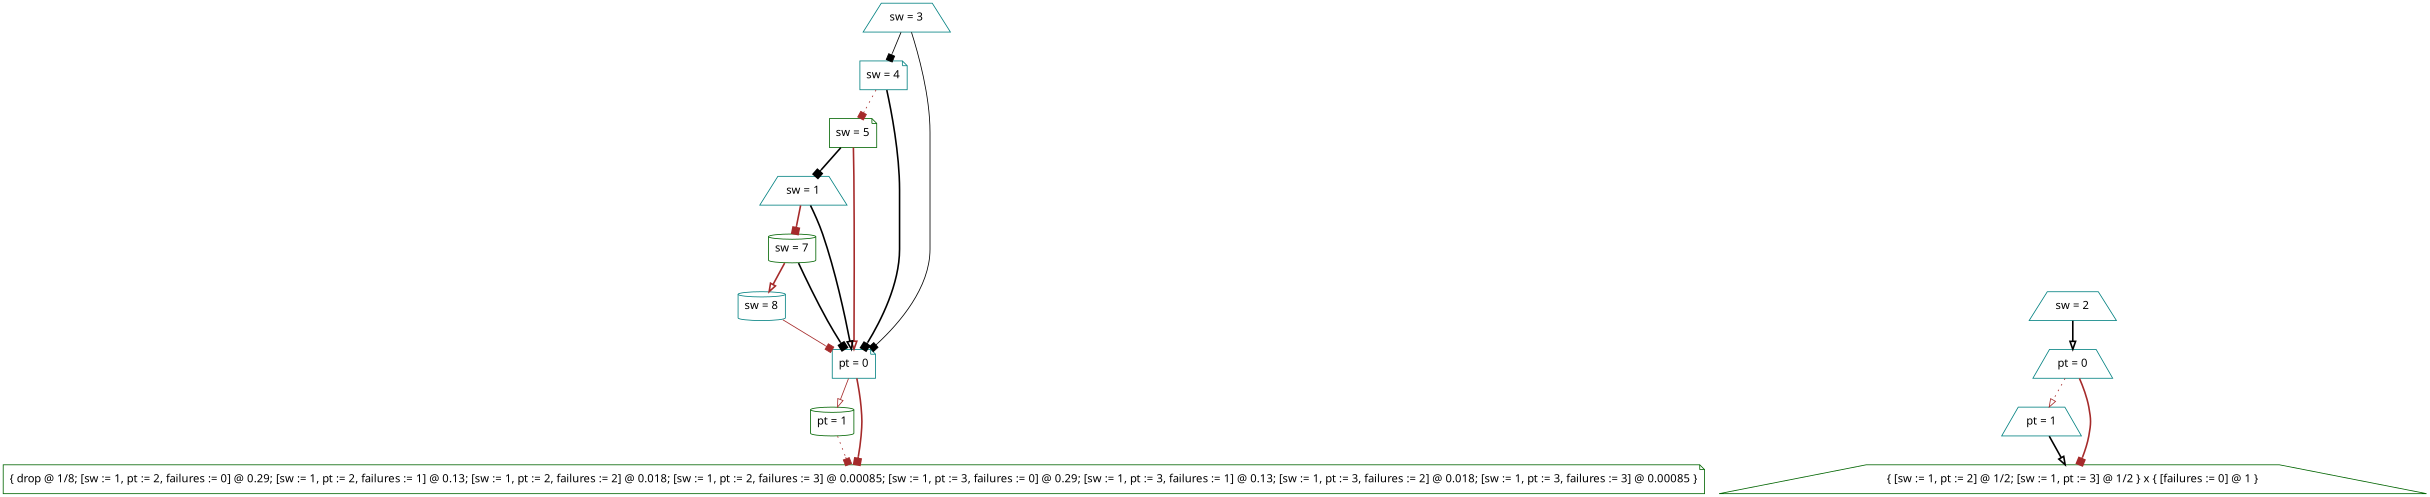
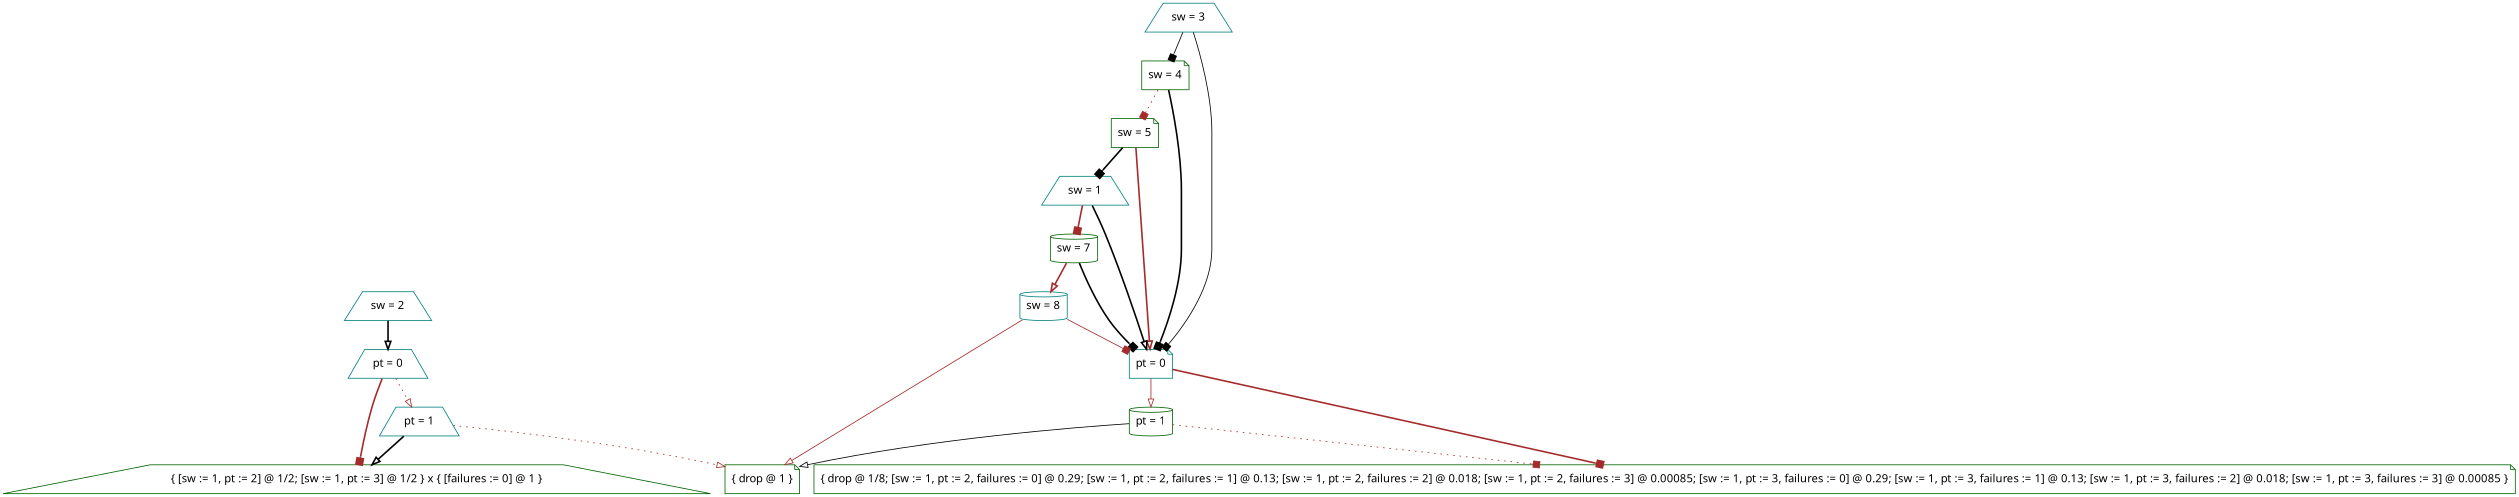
node "sw = 4": color teal -> darkgreen
node "{ drop @ 1 }": added
